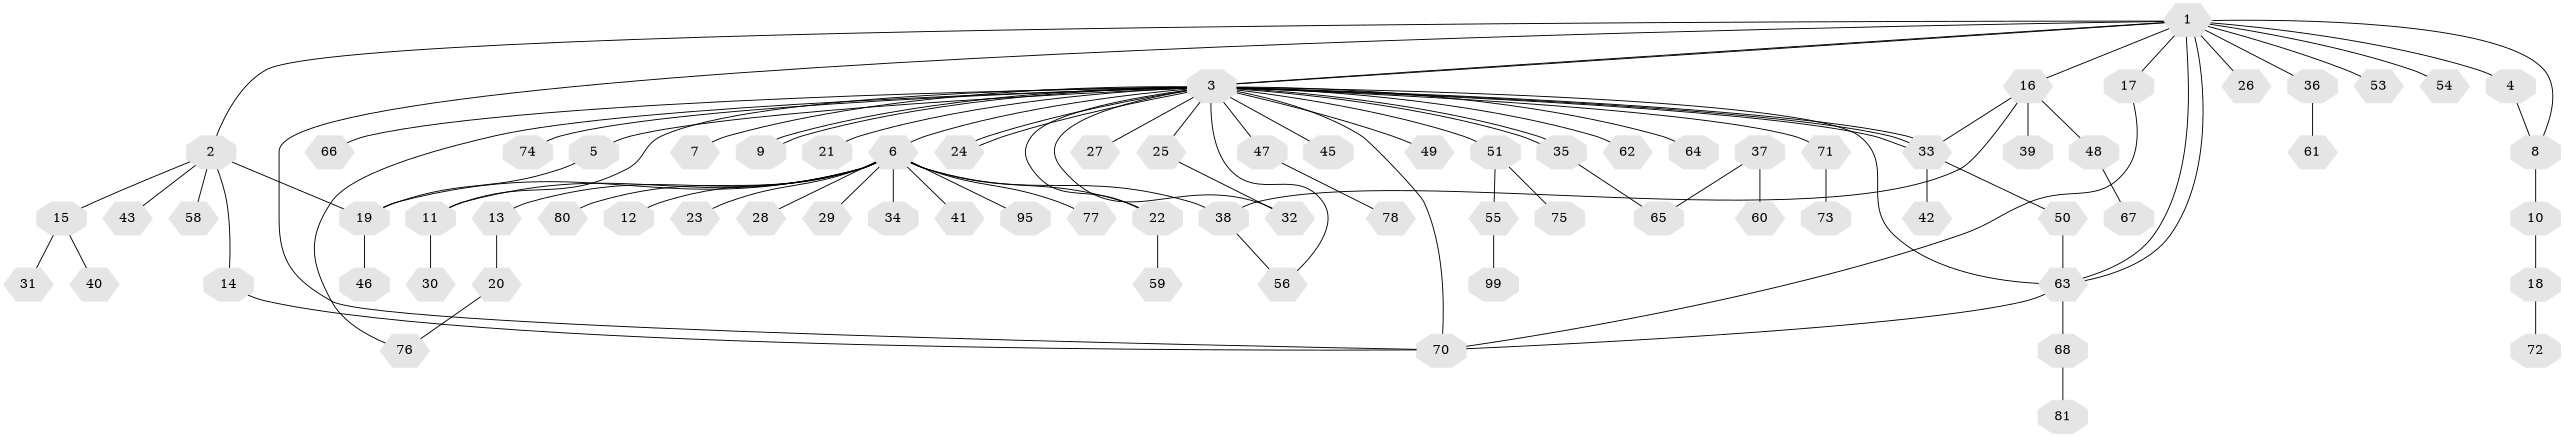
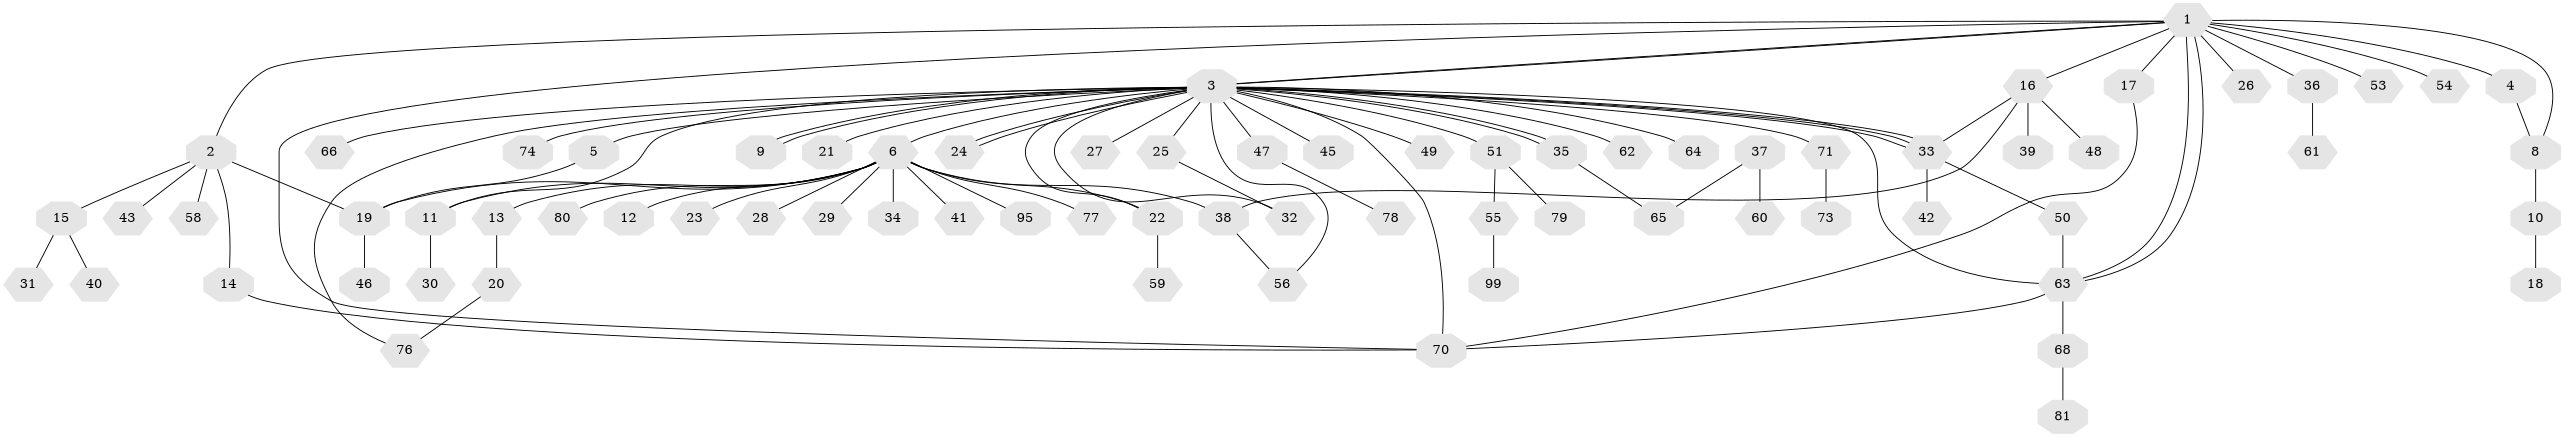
node "7": removed
node "75": label "75" -> "79"
node "67": removed
node "72": removed
